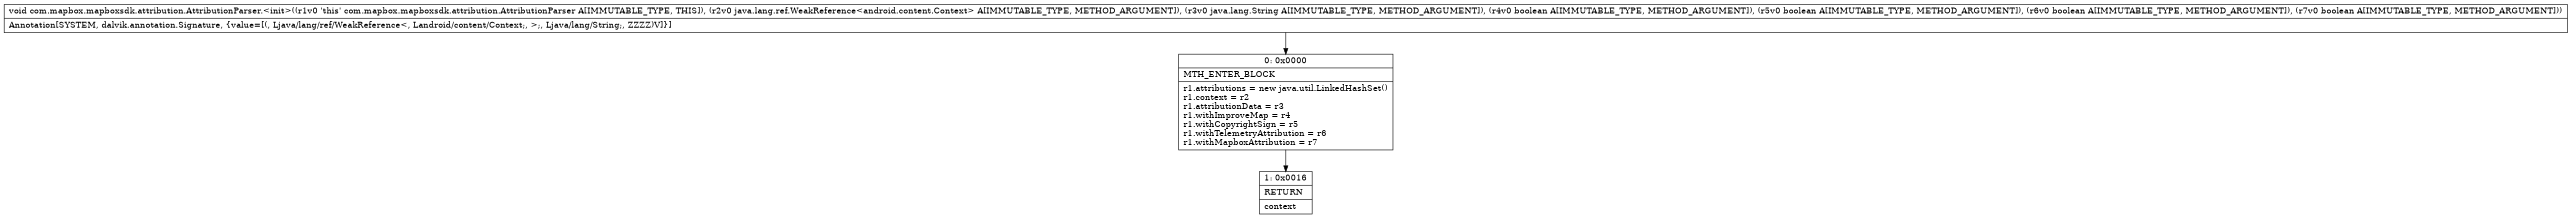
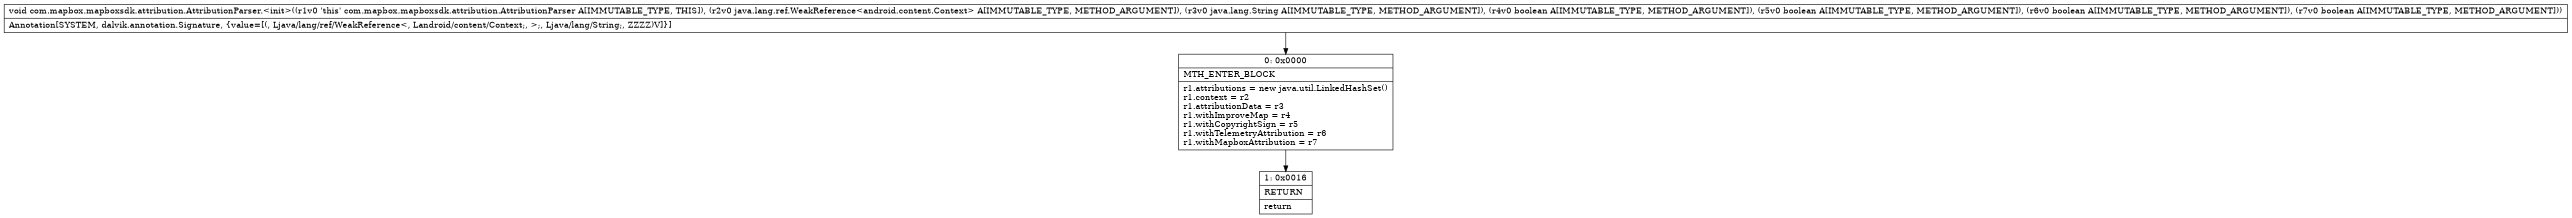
node "1: 0x0016": text "context" -> "return"
